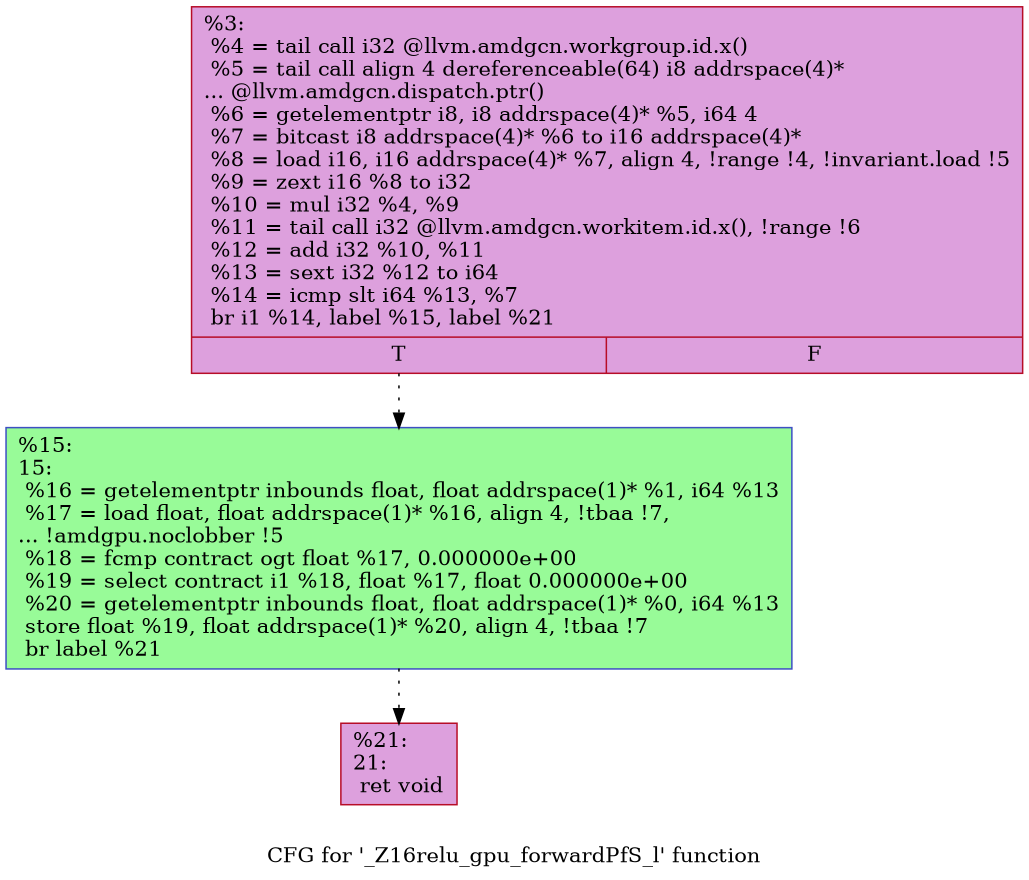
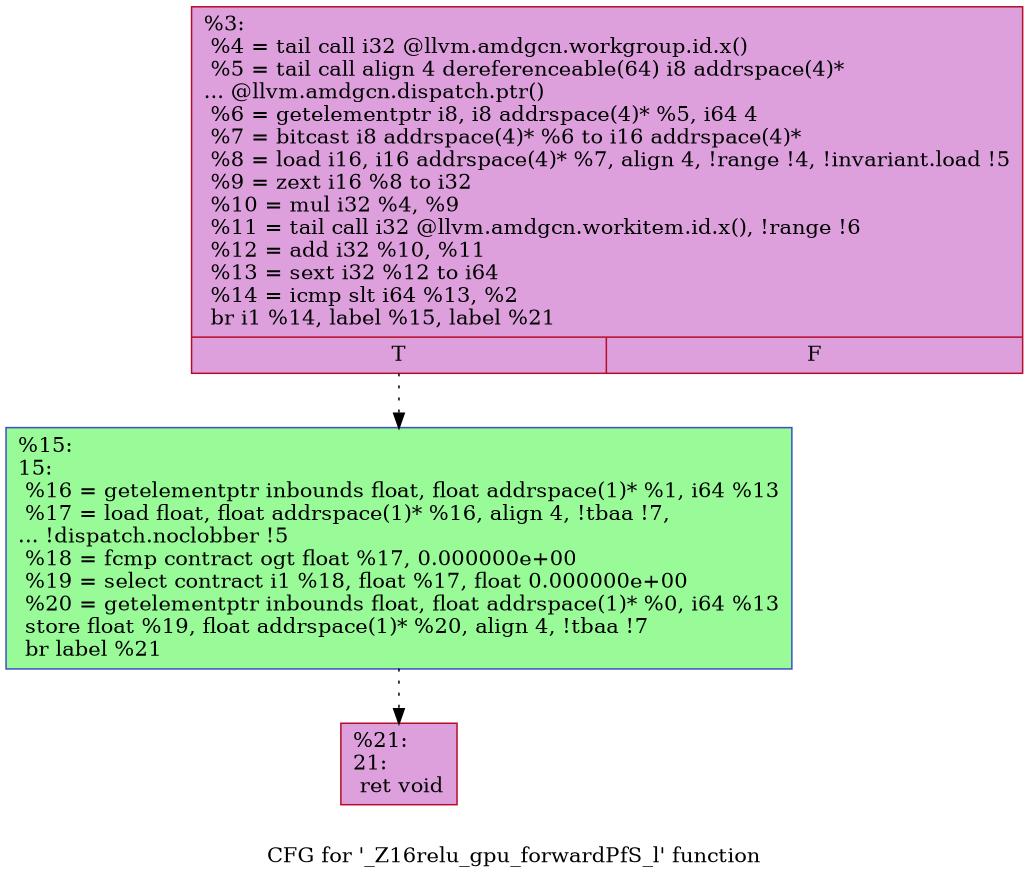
node "%3:": text "%14 = icmp slt i64 %13, %7" -> "%14 = icmp slt i64 %13, %2"
node "%15:": text "... !amdgpu.noclobber !5" -> "... !dispatch.noclobber !5"
